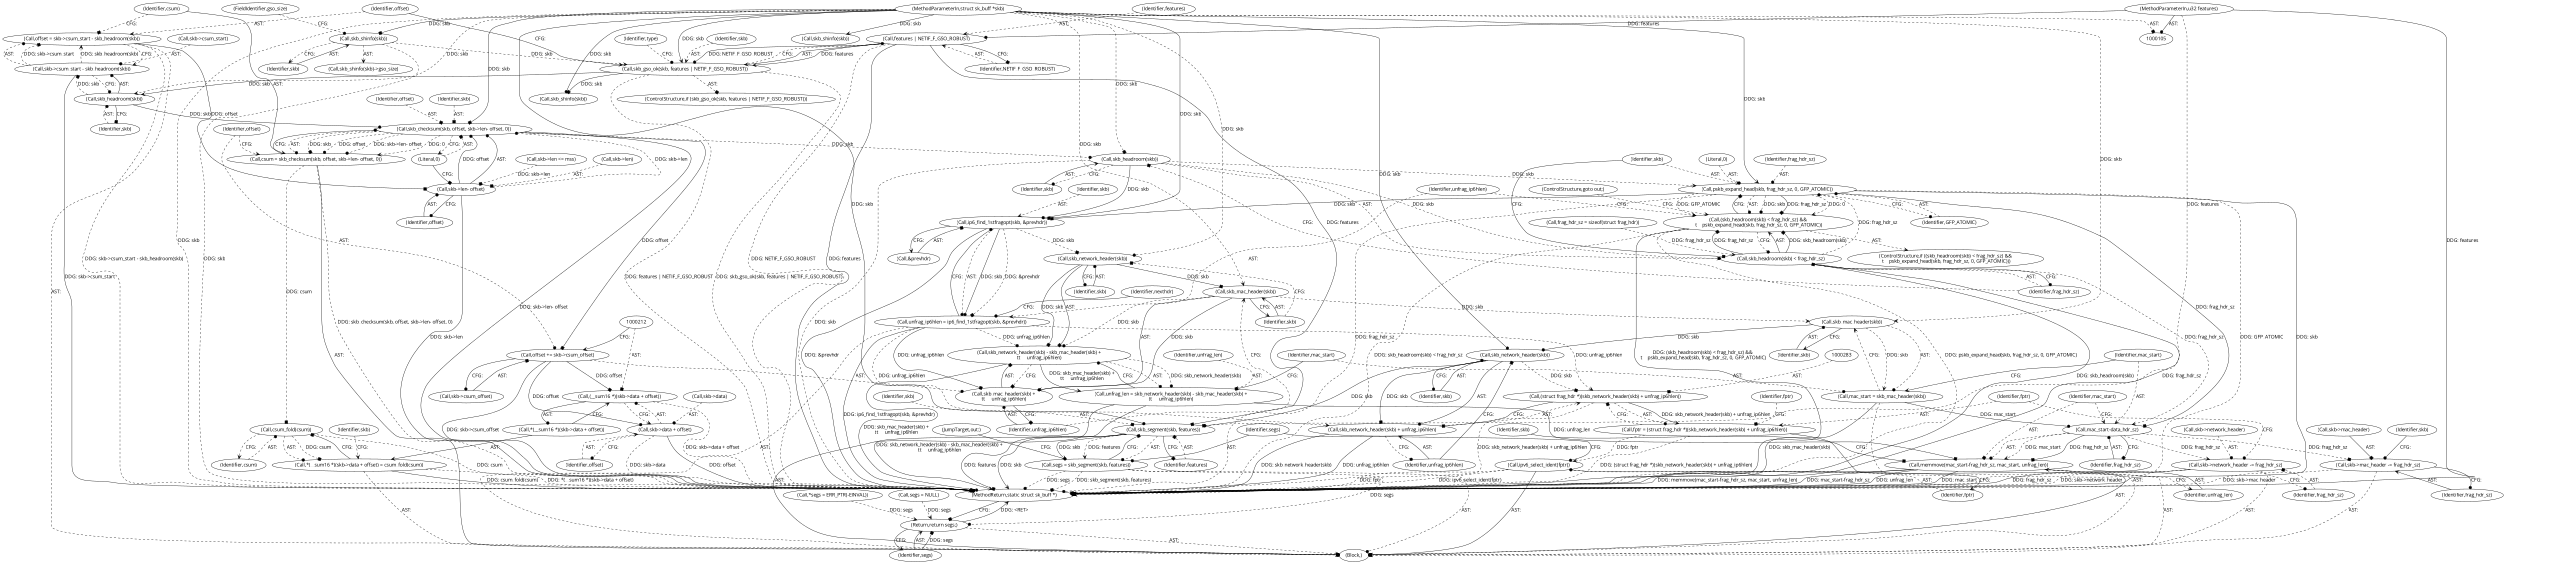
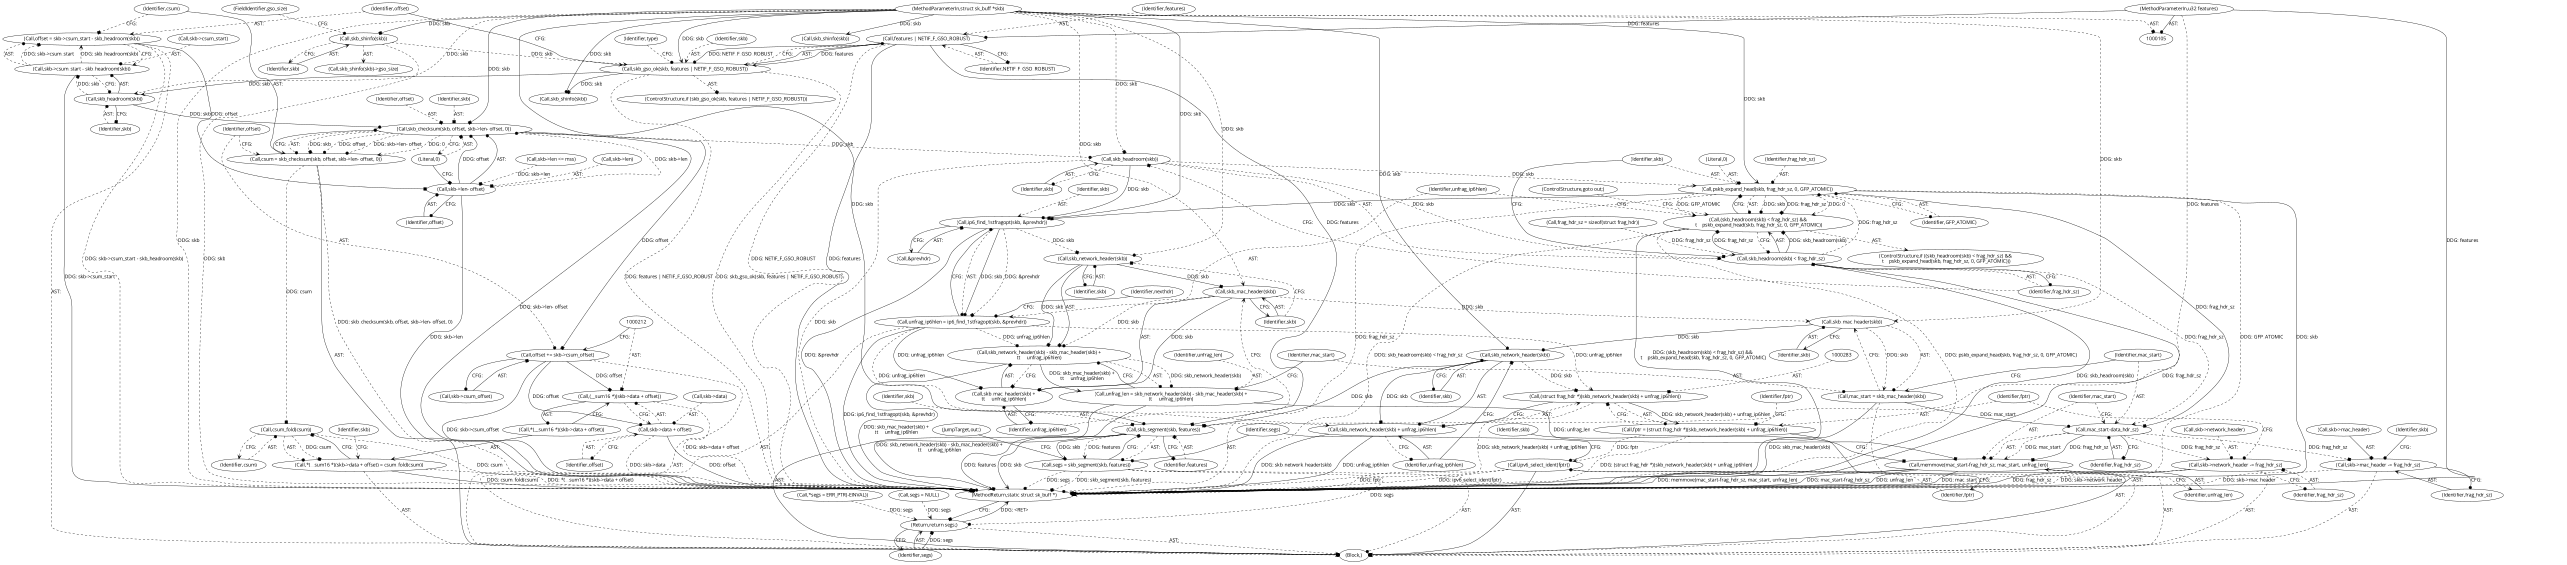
edge "(Call,offset += skb->csum_offset)" -> "(Call,skb_mac_header(skb) + tt     unfrag_ip6hlen)": now "(Call,offset += skb->csum_offset)" -> "(Block,)"
